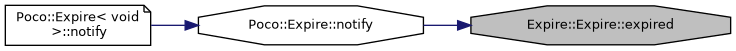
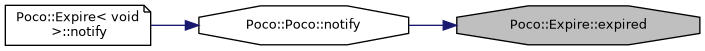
node "Poco::Expire::notify": label "Poco::Expire::notify" -> "Poco::Poco::notify"
node "Expire::Expire::expired": label "Expire::Expire::expired" -> "Poco::Expire::expired"
